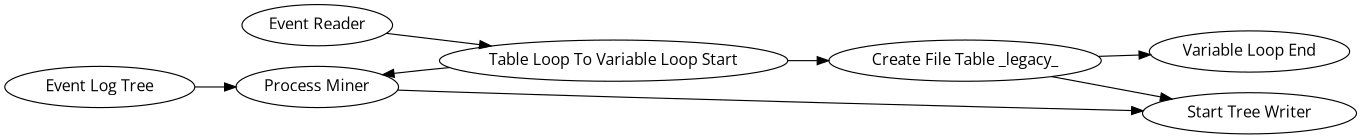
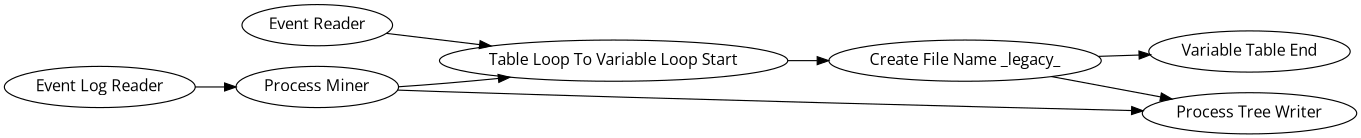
node "Variable Loop End": label "Variable Loop End" -> "Variable Table End"
node "Create File Table _legacy_": label "Create File Table _legacy_" -> "Create File Name _legacy_"
edge "Table Loop To Variable Loop Start" -> "Process Miner": reversed
node "Event Log Tree": label "Event Log Tree" -> "Event Log Reader"
node "Start Tree Writer": label "Start Tree Writer" -> "Process Tree Writer"
